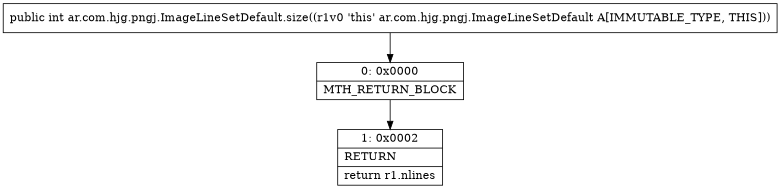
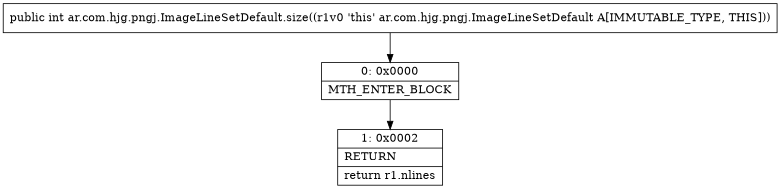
node "0: 0x0000": text "MTH_RETURN_BLOCK" -> "MTH_ENTER_BLOCK"
